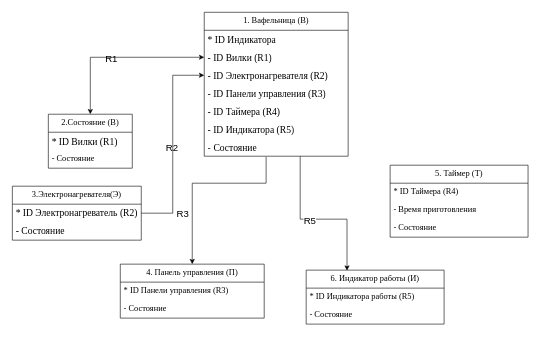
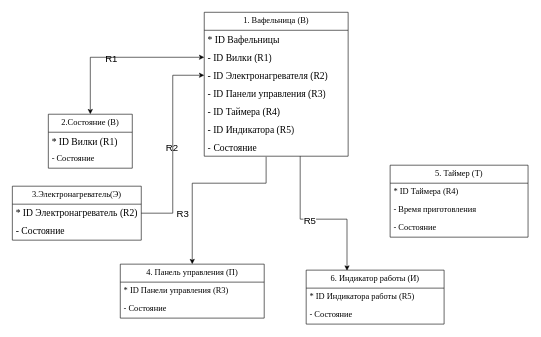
node "* ID Индикатора": label "* ID Индикатора" -> "* ID Вафельницы"
node "3.Электронагревателя(Э)": label "3.Электронагревателя(Э)" -> "3.Электронагреватель(Э)"
